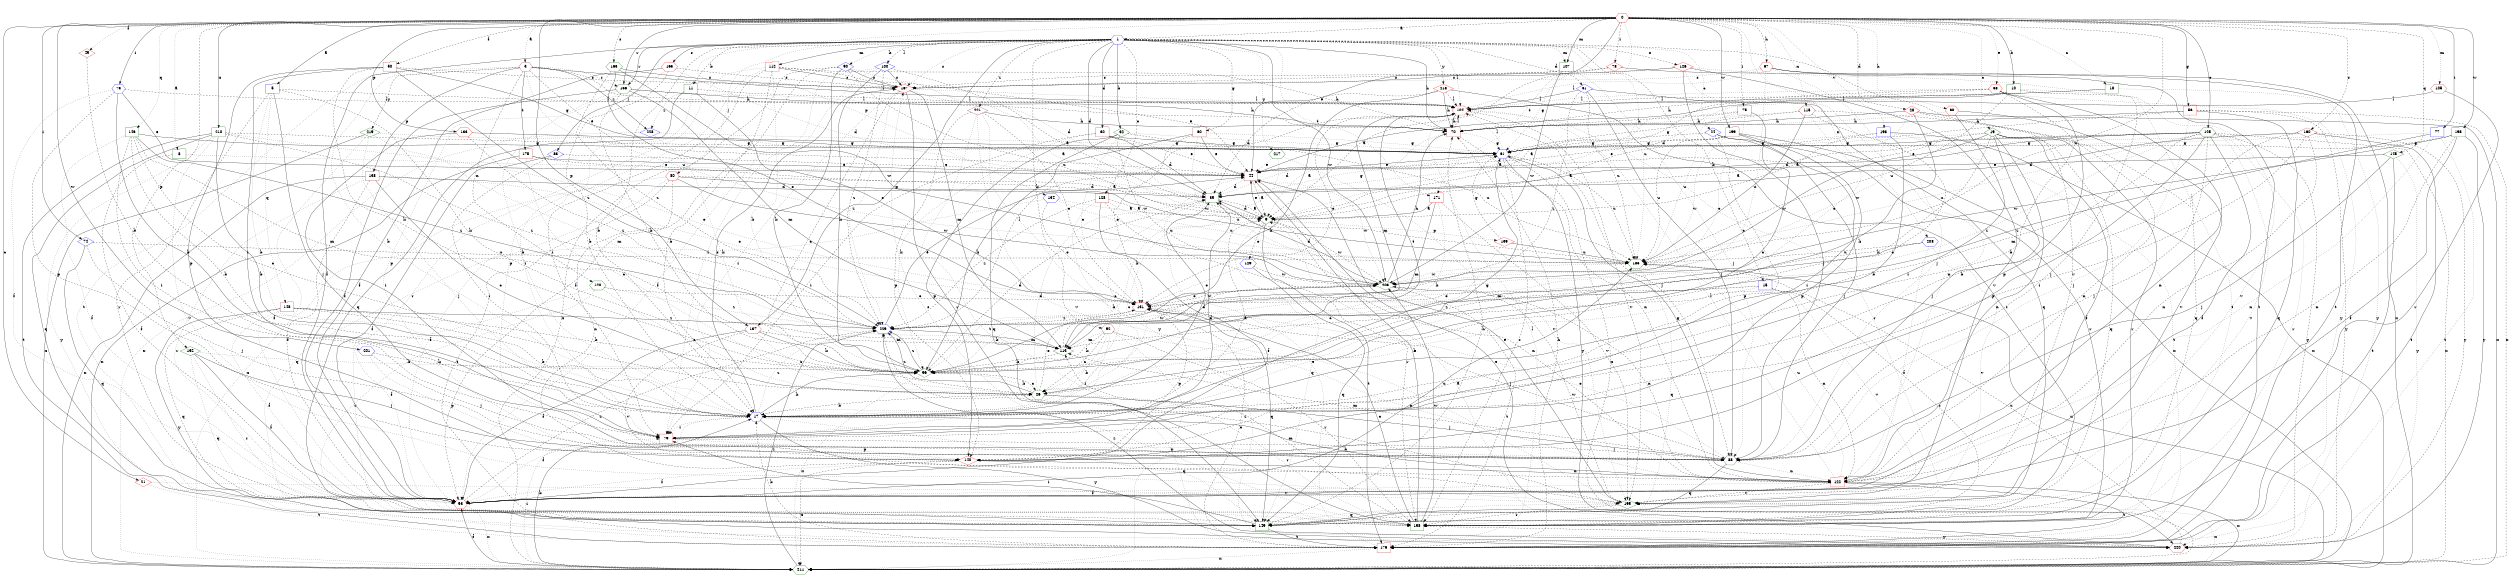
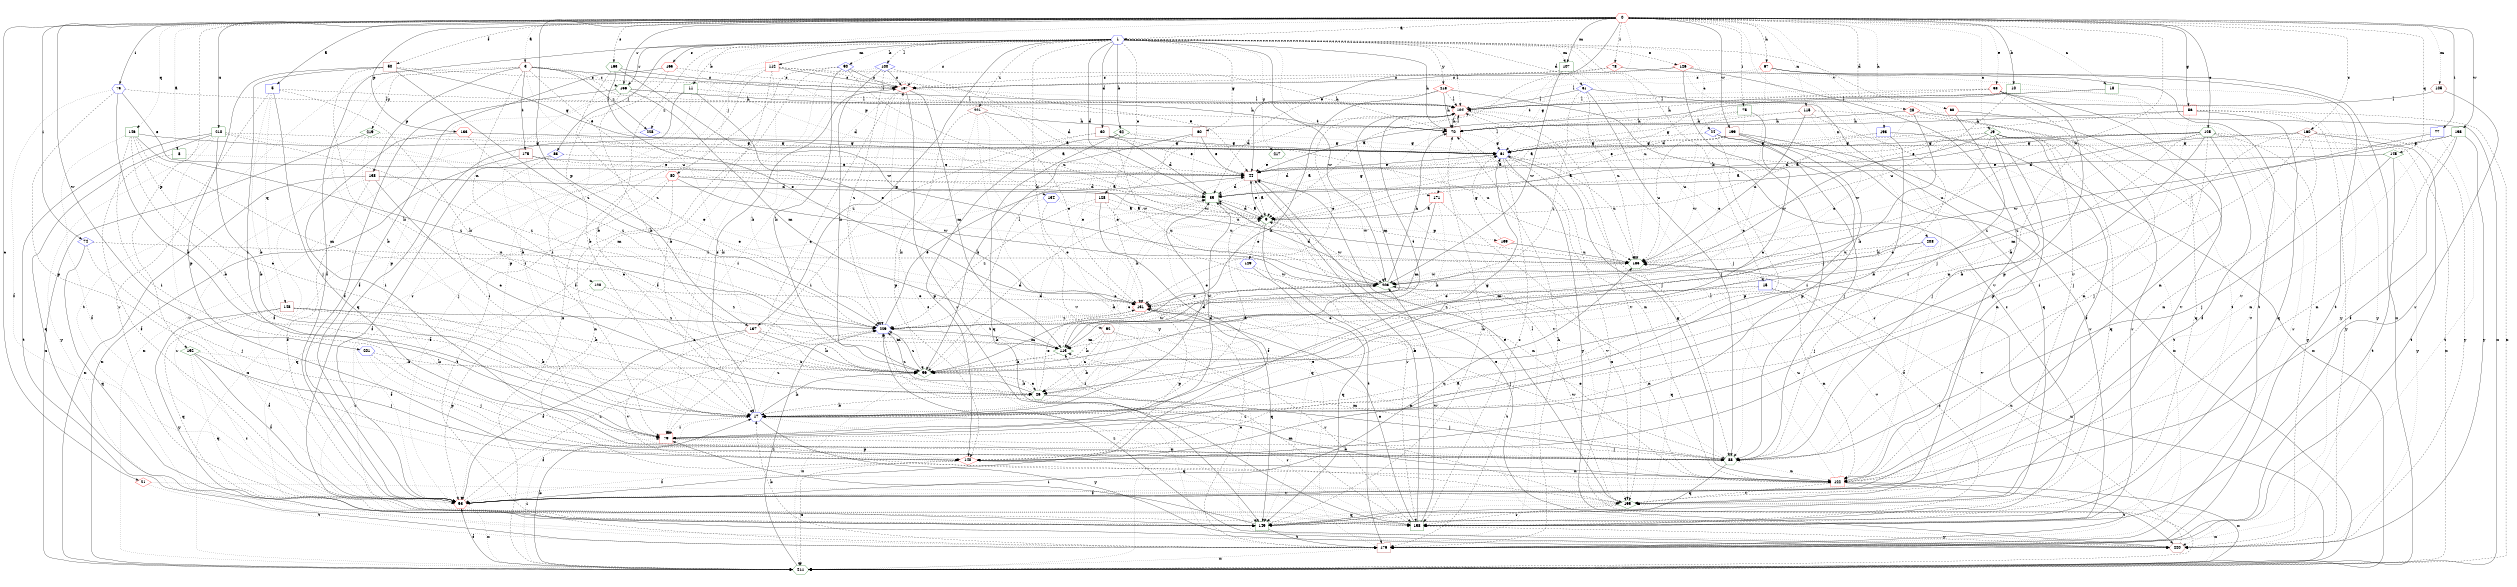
node "45": removed
edge "10" -> "88": now "208" -> "88"
